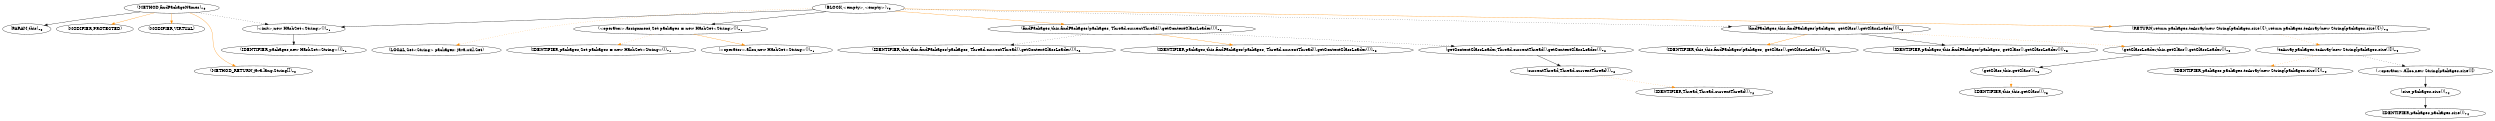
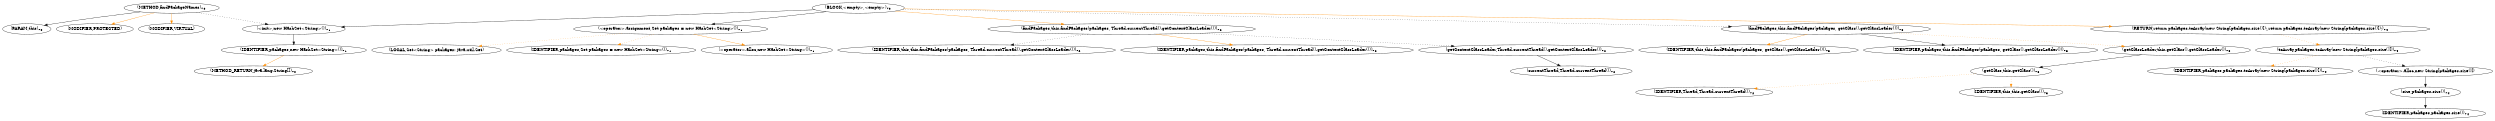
edge "(BLOCK,<empty>,<empty>)" -> "(LOCAL,Set<String> packages: java.util.Set)": now "(<operator>.assignment,Set packages = new HashSet<String>())" -> "(LOCAL,Set<String> packages: java.util.Set)"
edge "(METHOD,findPackageNames)" -> "(METHOD_RETURN,java.lang.String[])": now "(IDENTIFIER,packages,new HashSet<String>())" -> "(METHOD_RETURN,java.lang.String[])"
edge "(currentThread,Thread.currentThread())" -> "(IDENTIFIER,Thread,Thread.currentThread())": now "(getClass,this.getClass())" -> "(IDENTIFIER,Thread,Thread.currentThread())"
